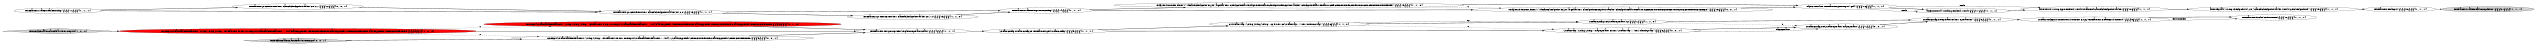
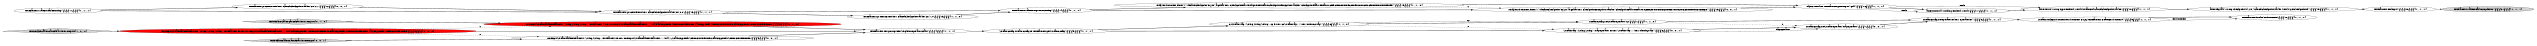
node "testDeclineCallOnCancelBarrierTwoInputs['0', '1', '0']": added
